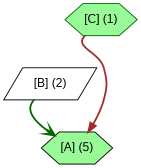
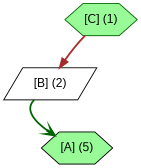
edge "[C] (1)" -> "[A] (5)": now "[C] (1)" -> "[B] (2)"
